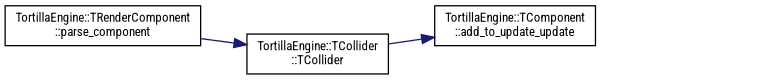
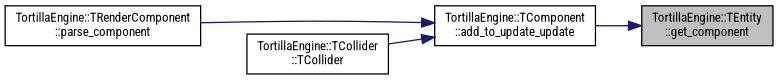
node "TortillaEngine::TEntity ::get_component": added
edge "TortillaEngine::TRenderComponent ::parse_component" -> "TortillaEngine::TCollider ::TCollider": now "TortillaEngine::TRenderComponent ::parse_component" -> "TortillaEngine::TComponent ::add_to_update_update"
